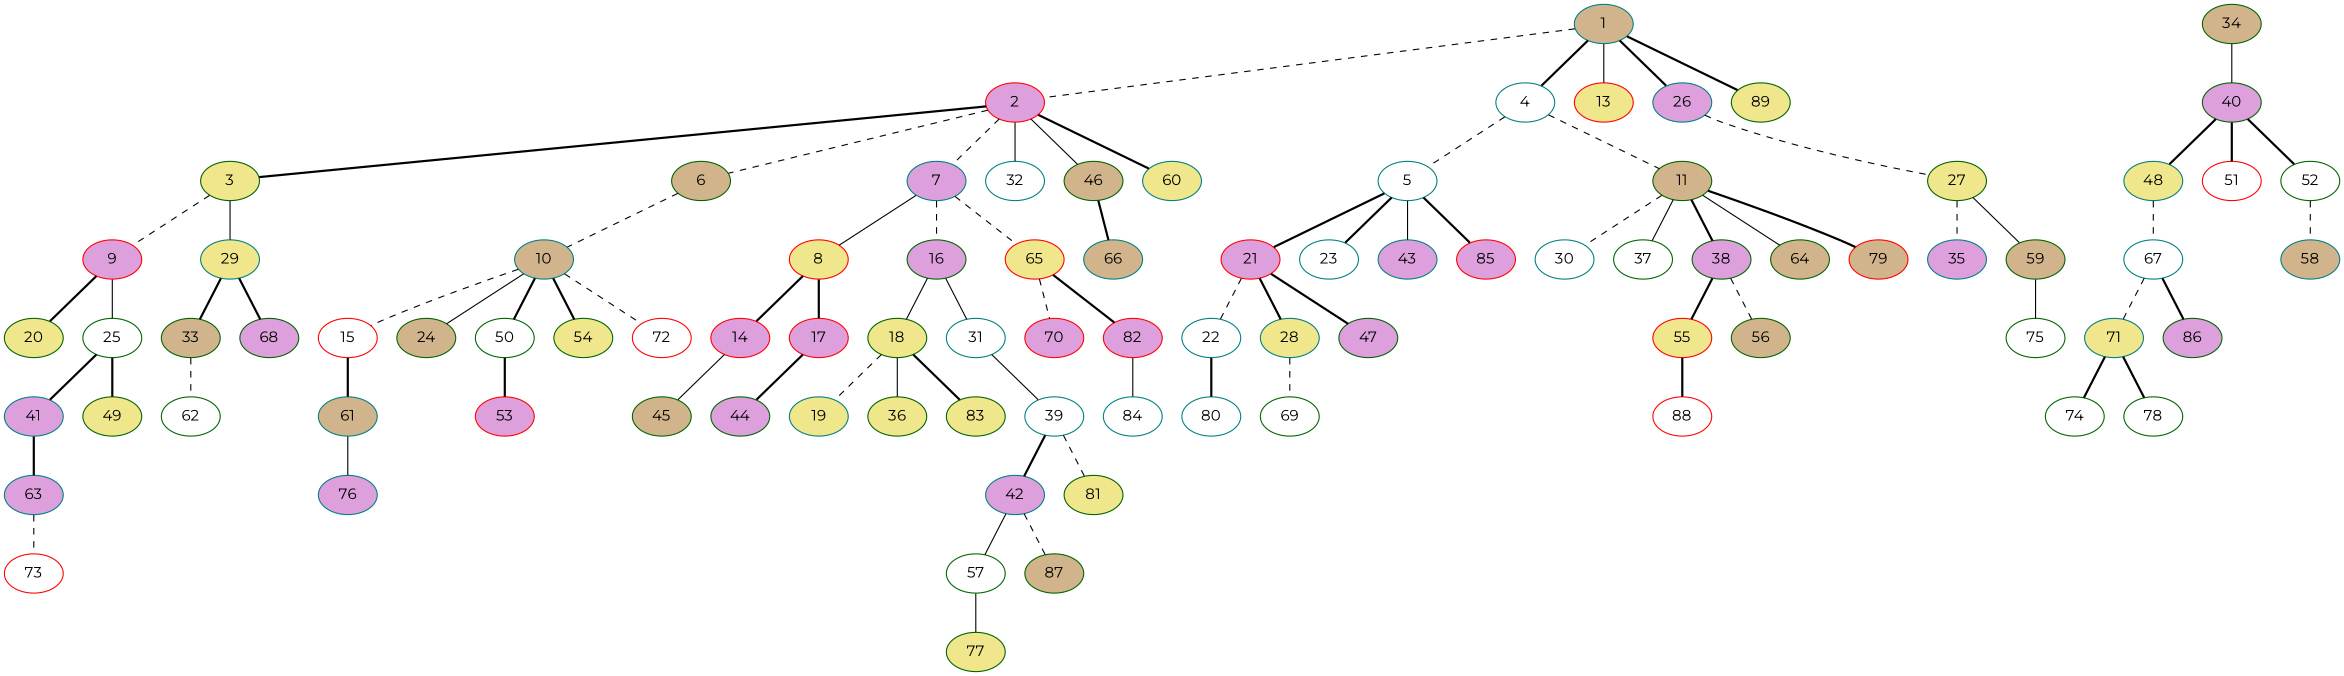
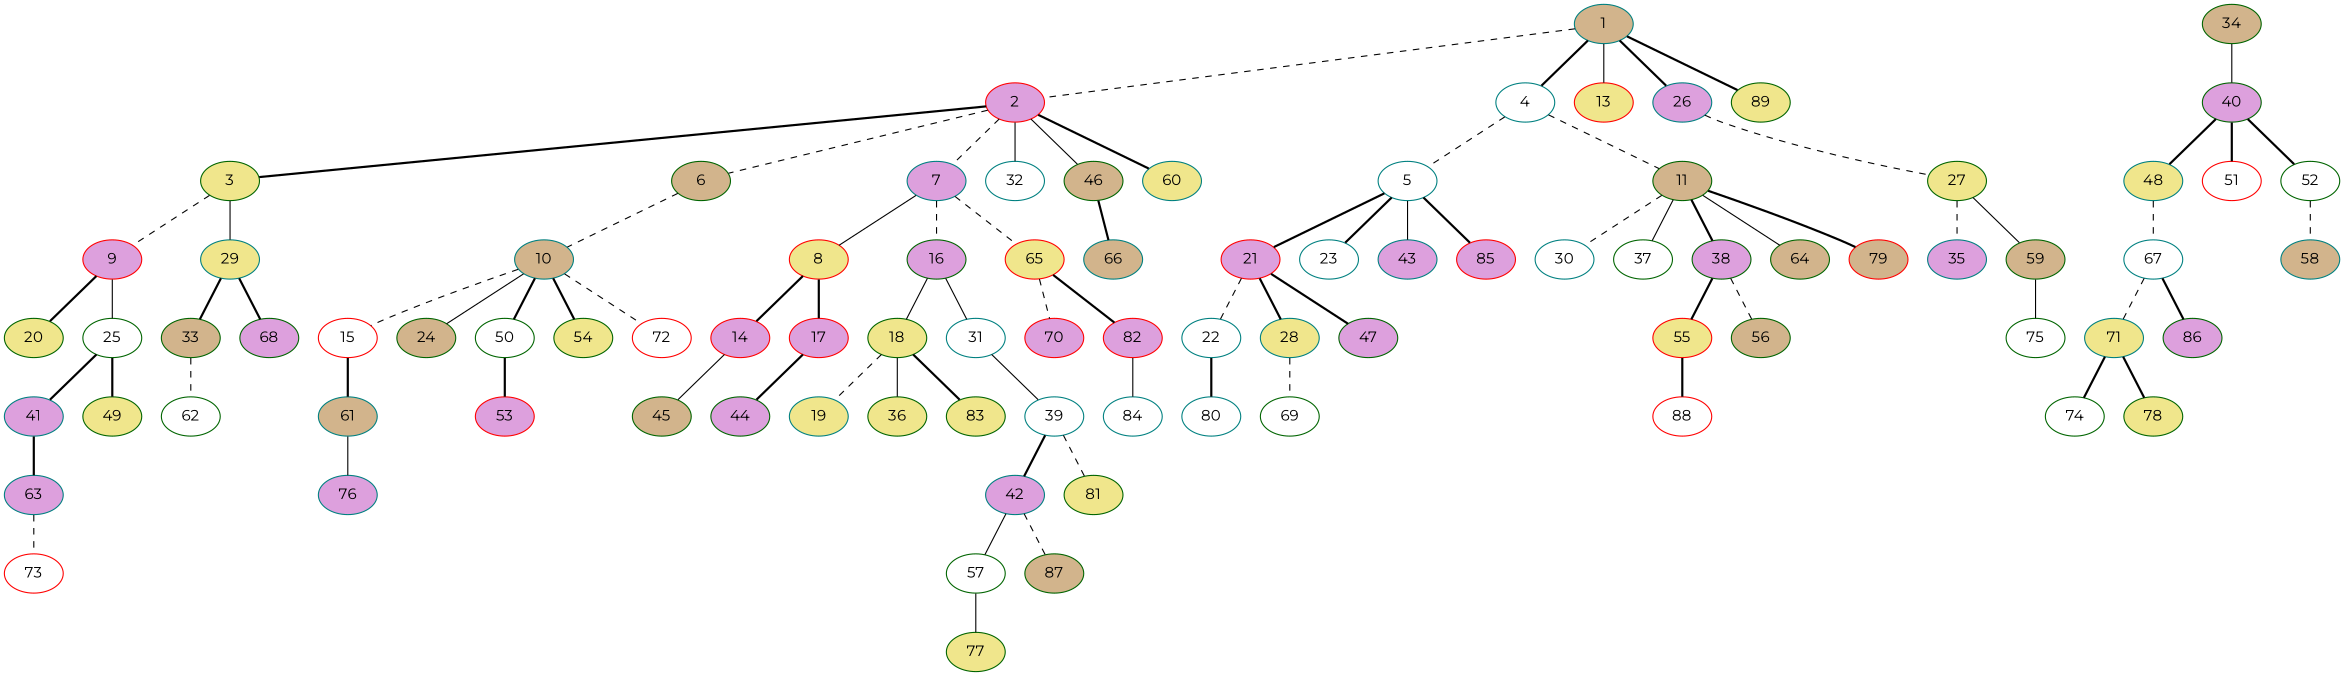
node "78": fillcolor white -> khaki
